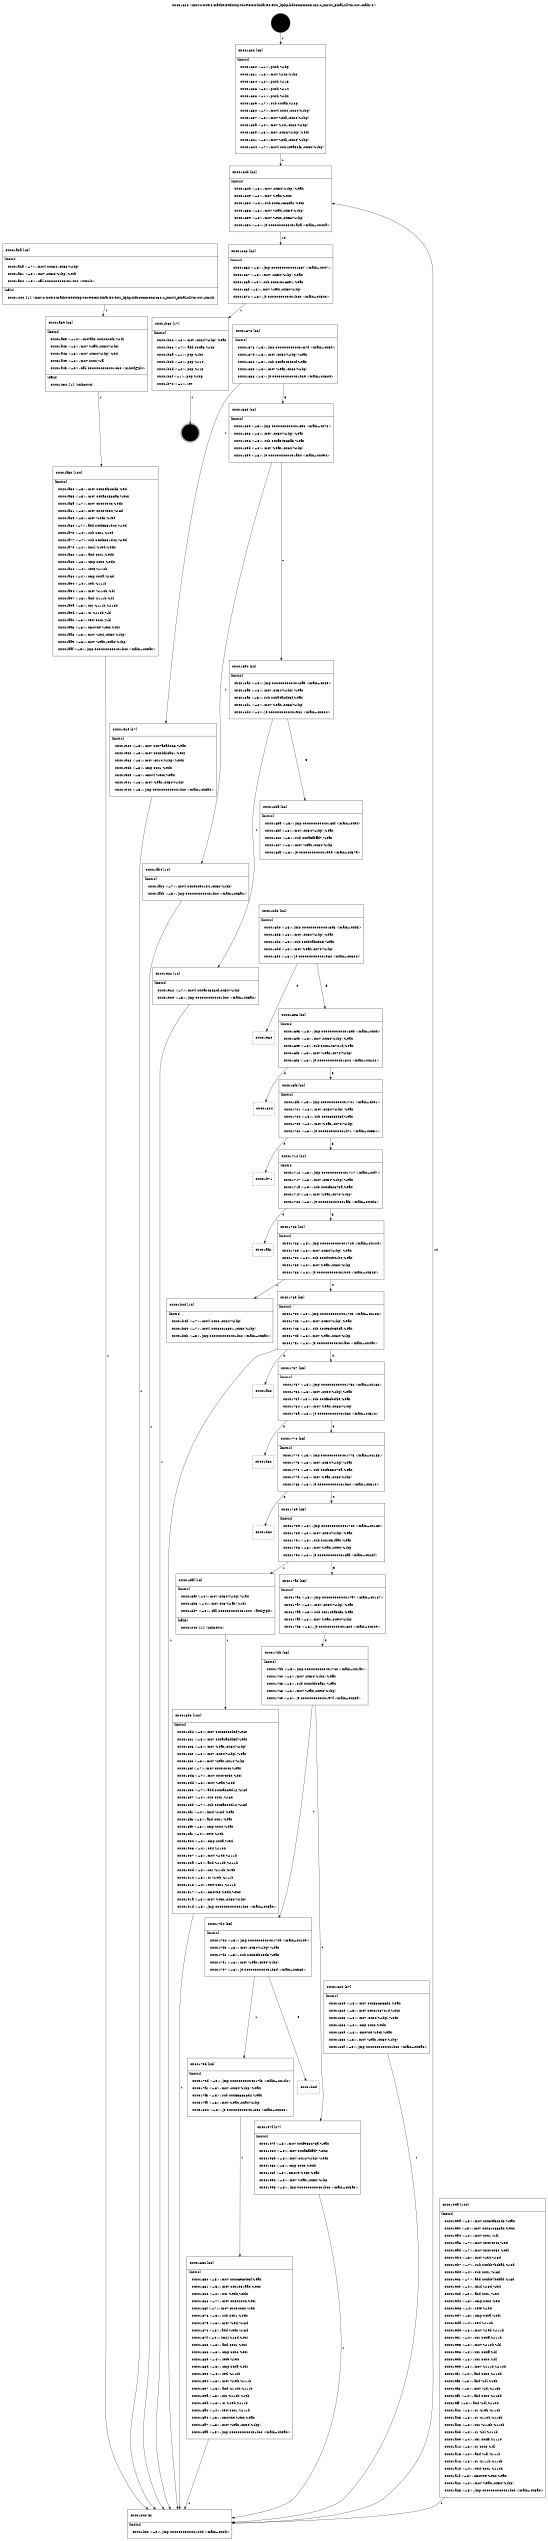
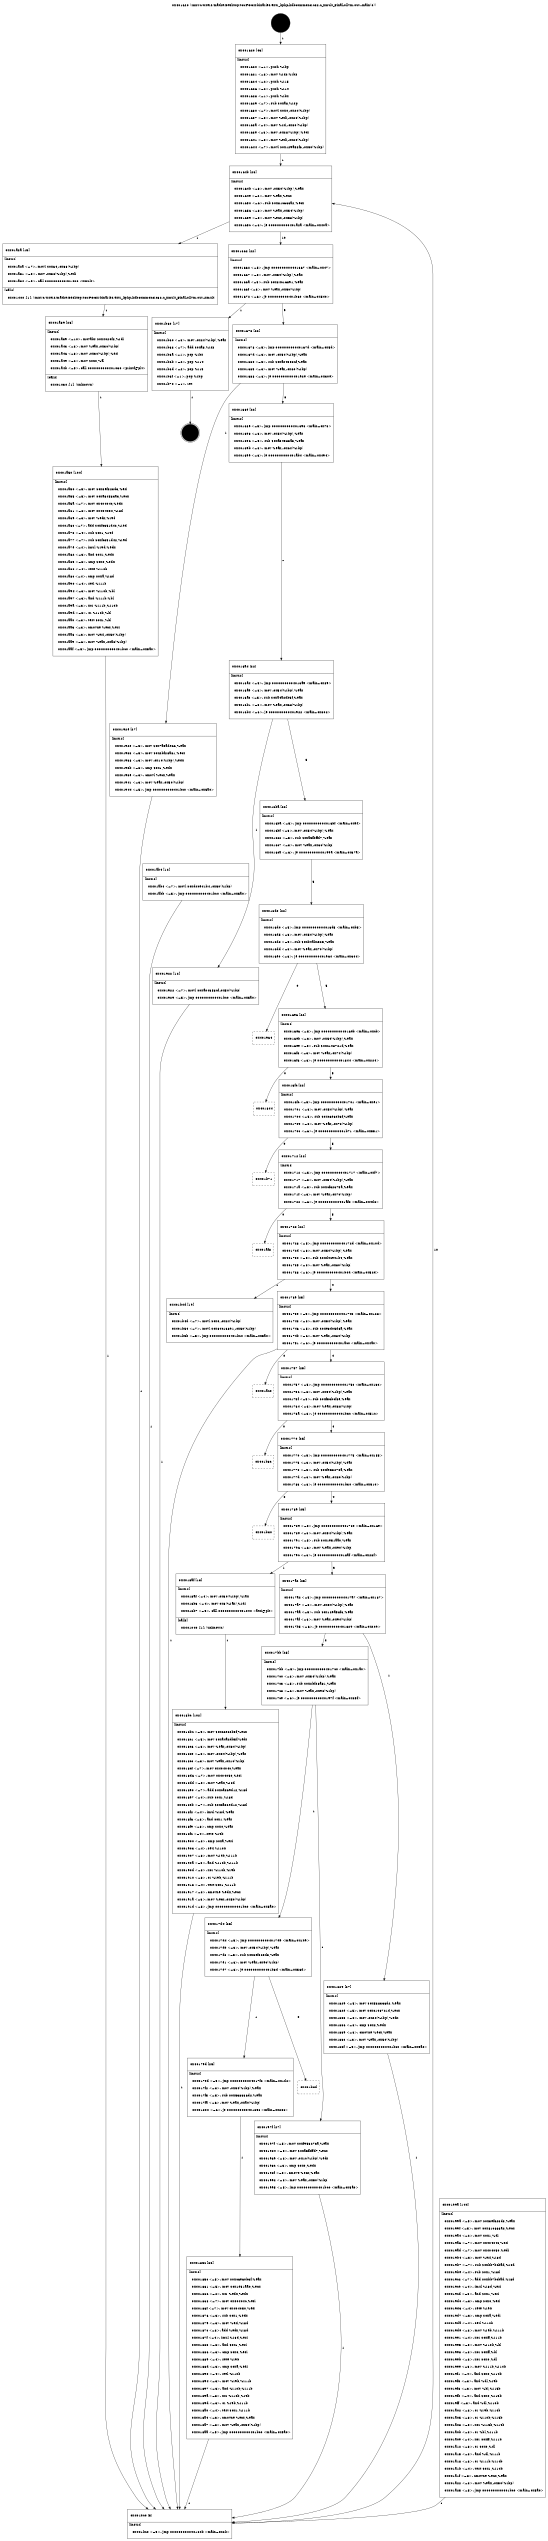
edge "0x40164b [23]" -> "0x401a2a [15]": added, label "1"
edge "0x401662 [22]" -> "0x401678 [22]": added, label "9"
edge "0x40168e [22]" -> "0x401ab4 [12]": removed, label "1"
edge "0x4016ba [22]" -> "0x4016d0 [22]": added, label "5"
edge "0x4017a2 [25]" -> "0x401829 [27]": added, label "1"
